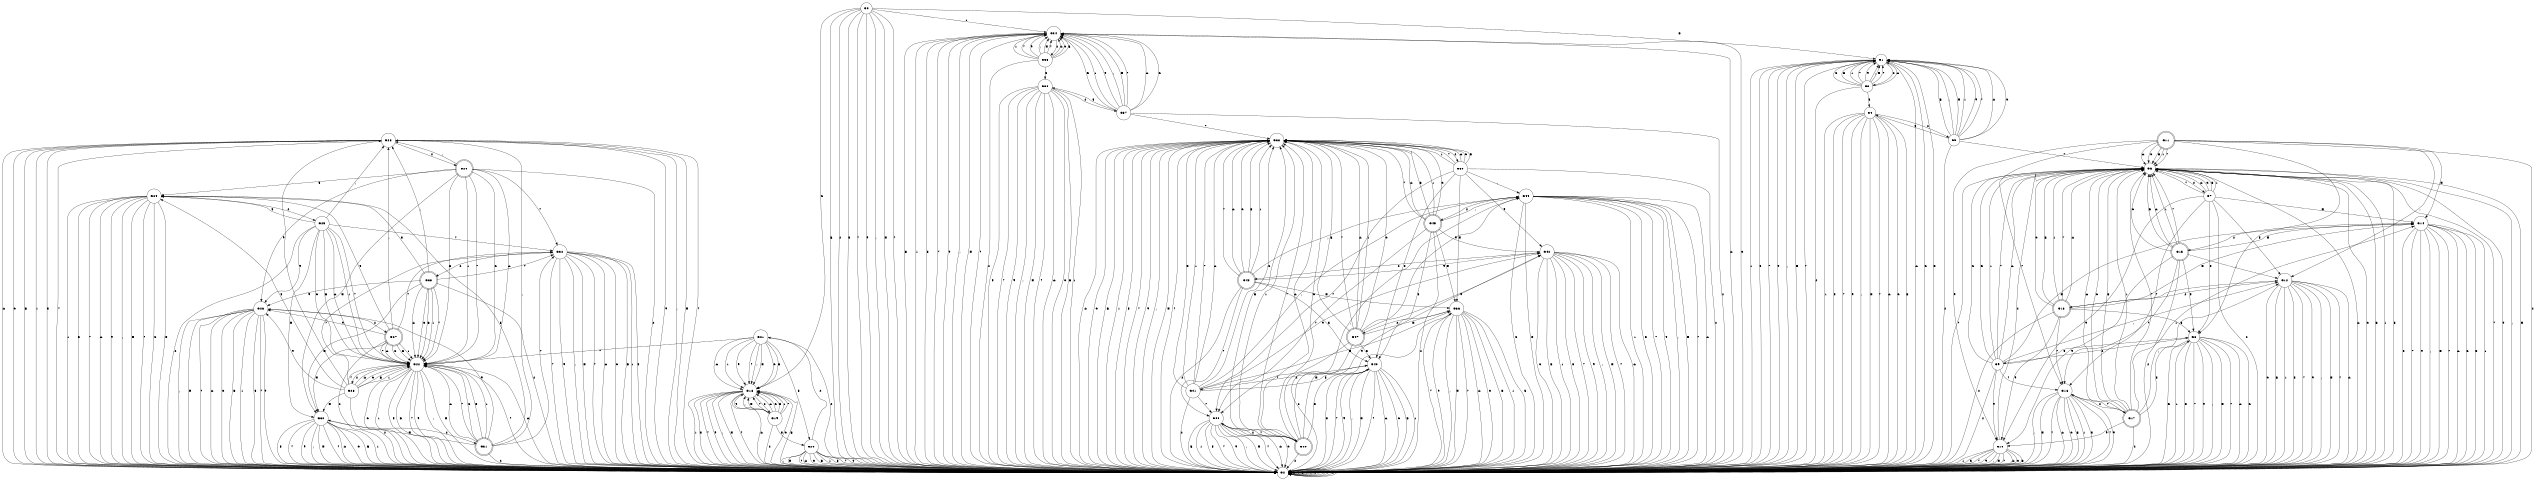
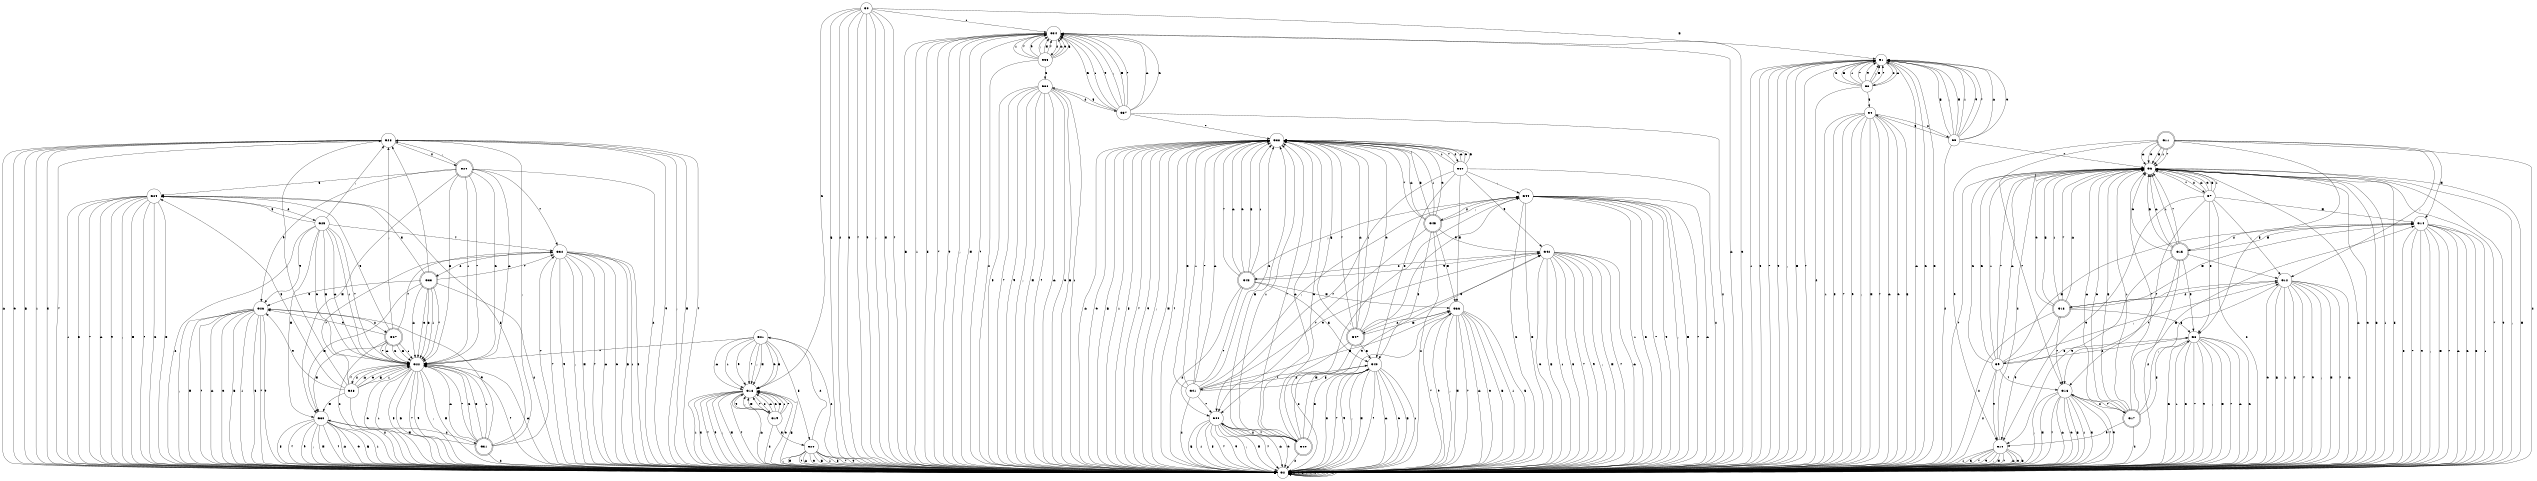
edge "Q17" -> "Q14": label "1" -> "="
